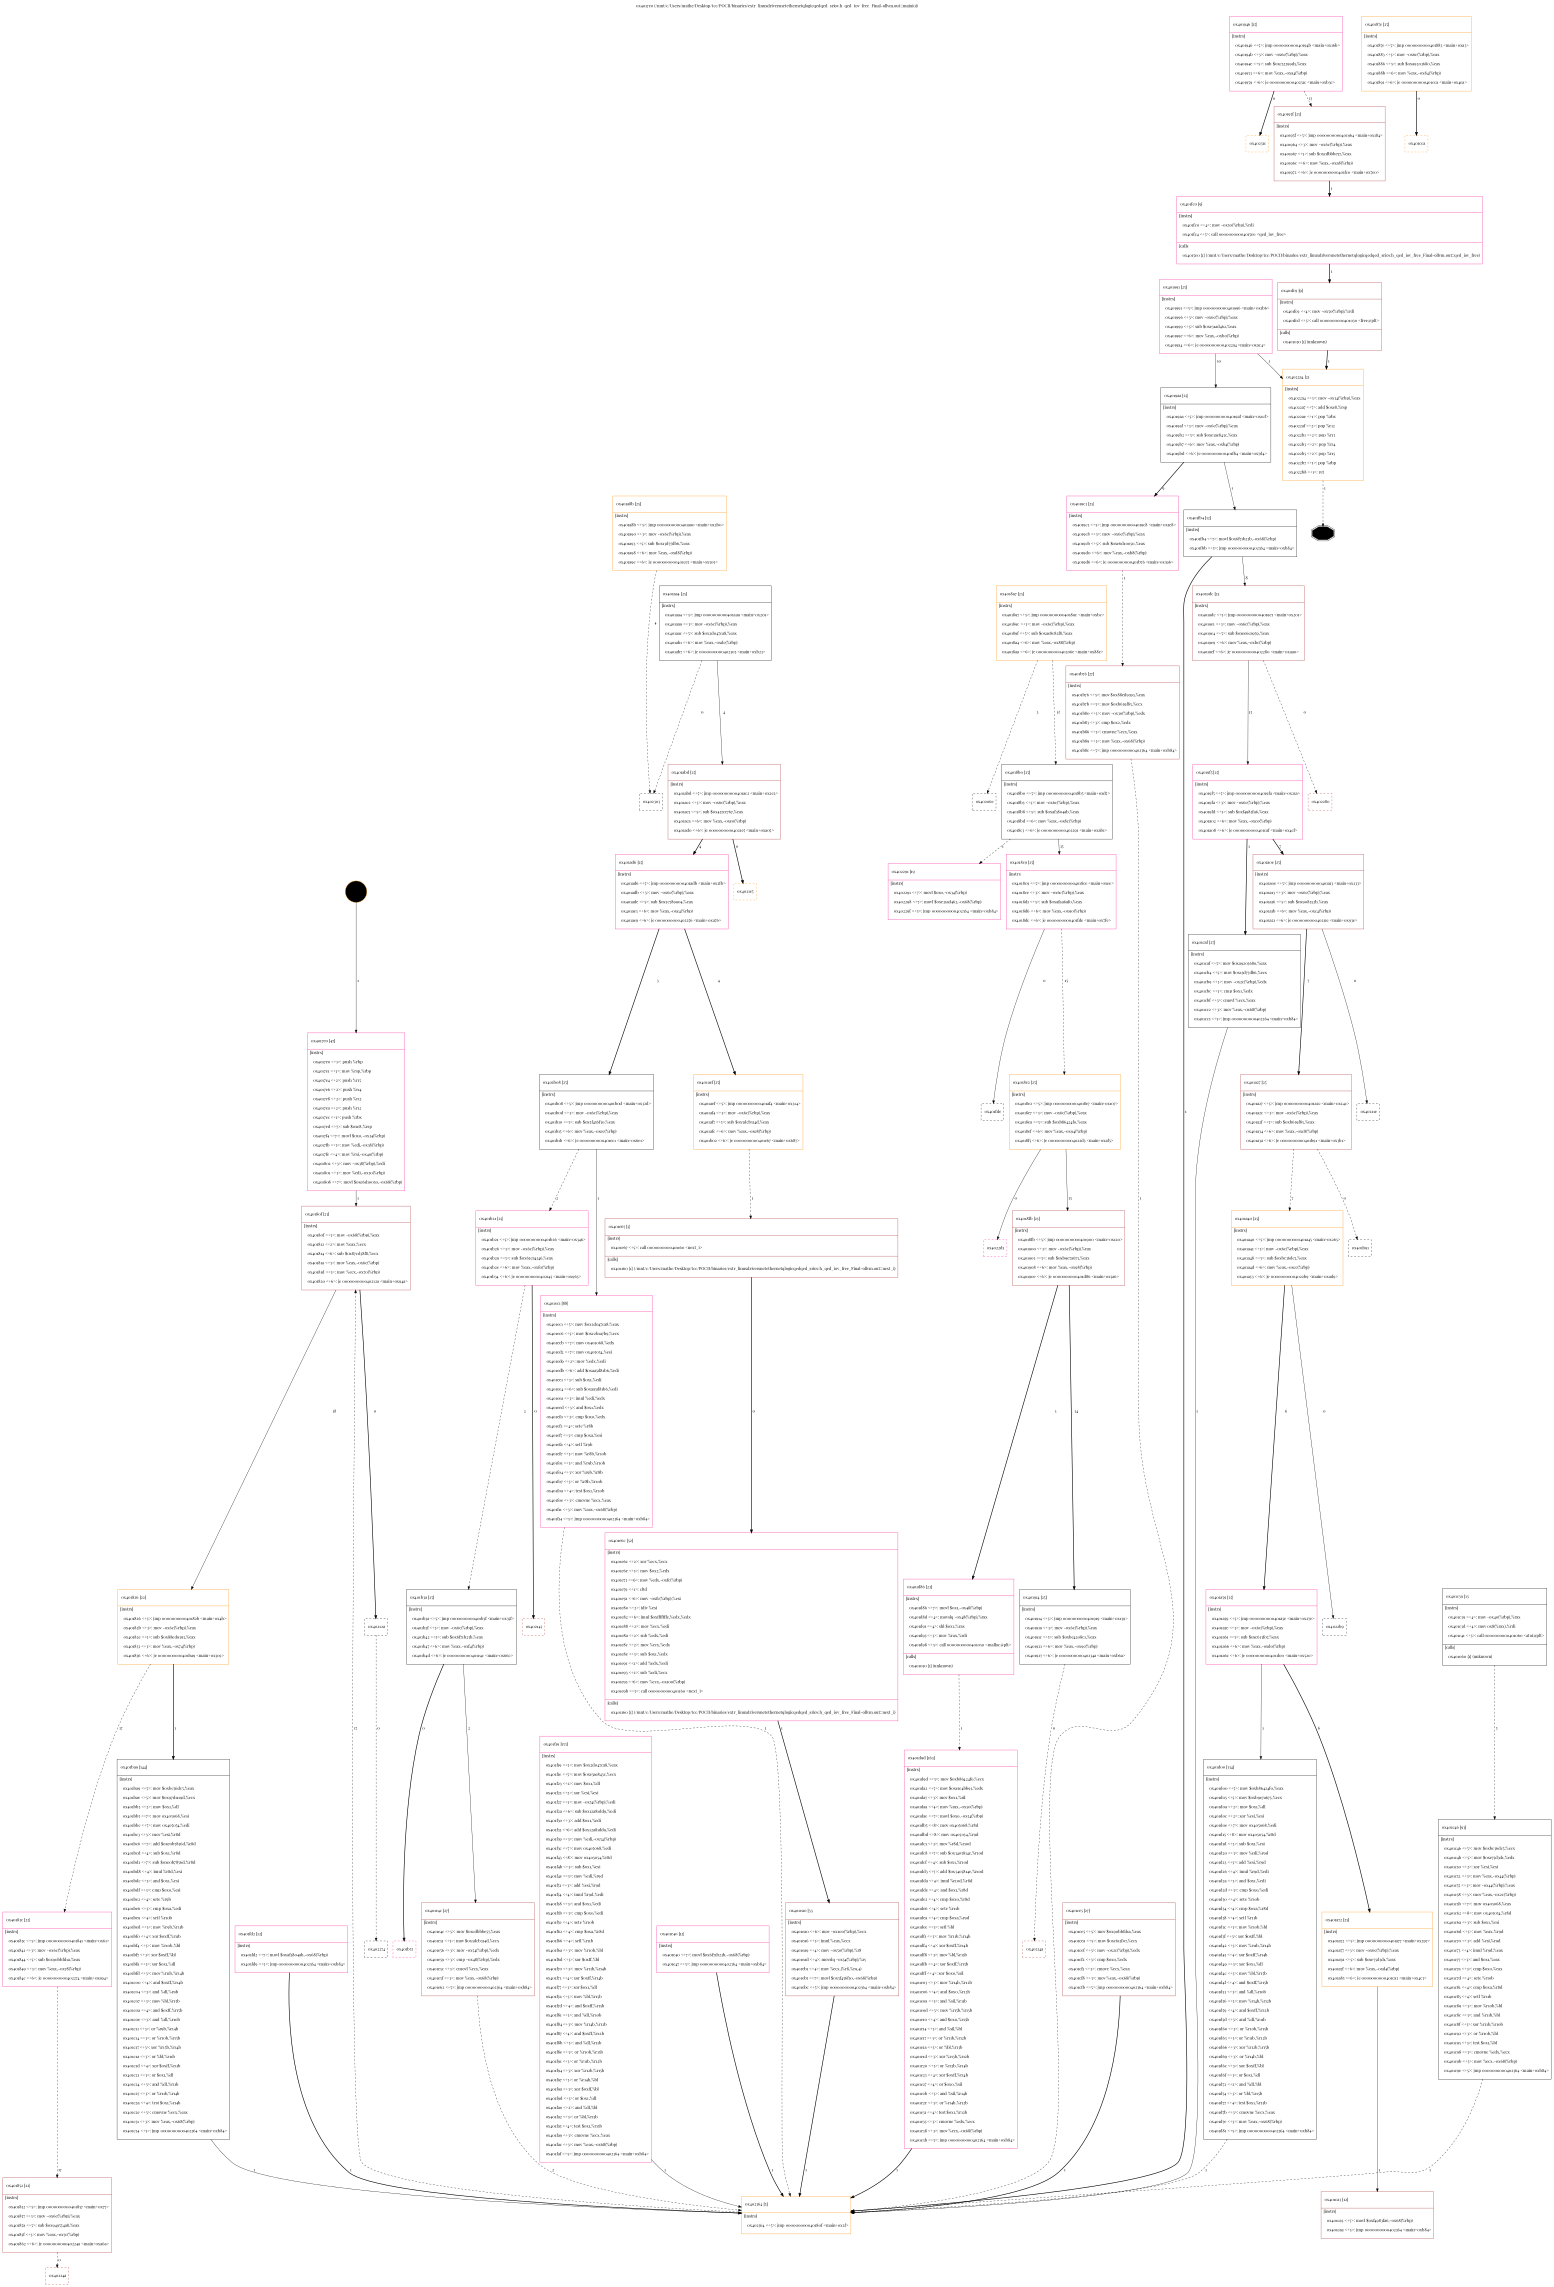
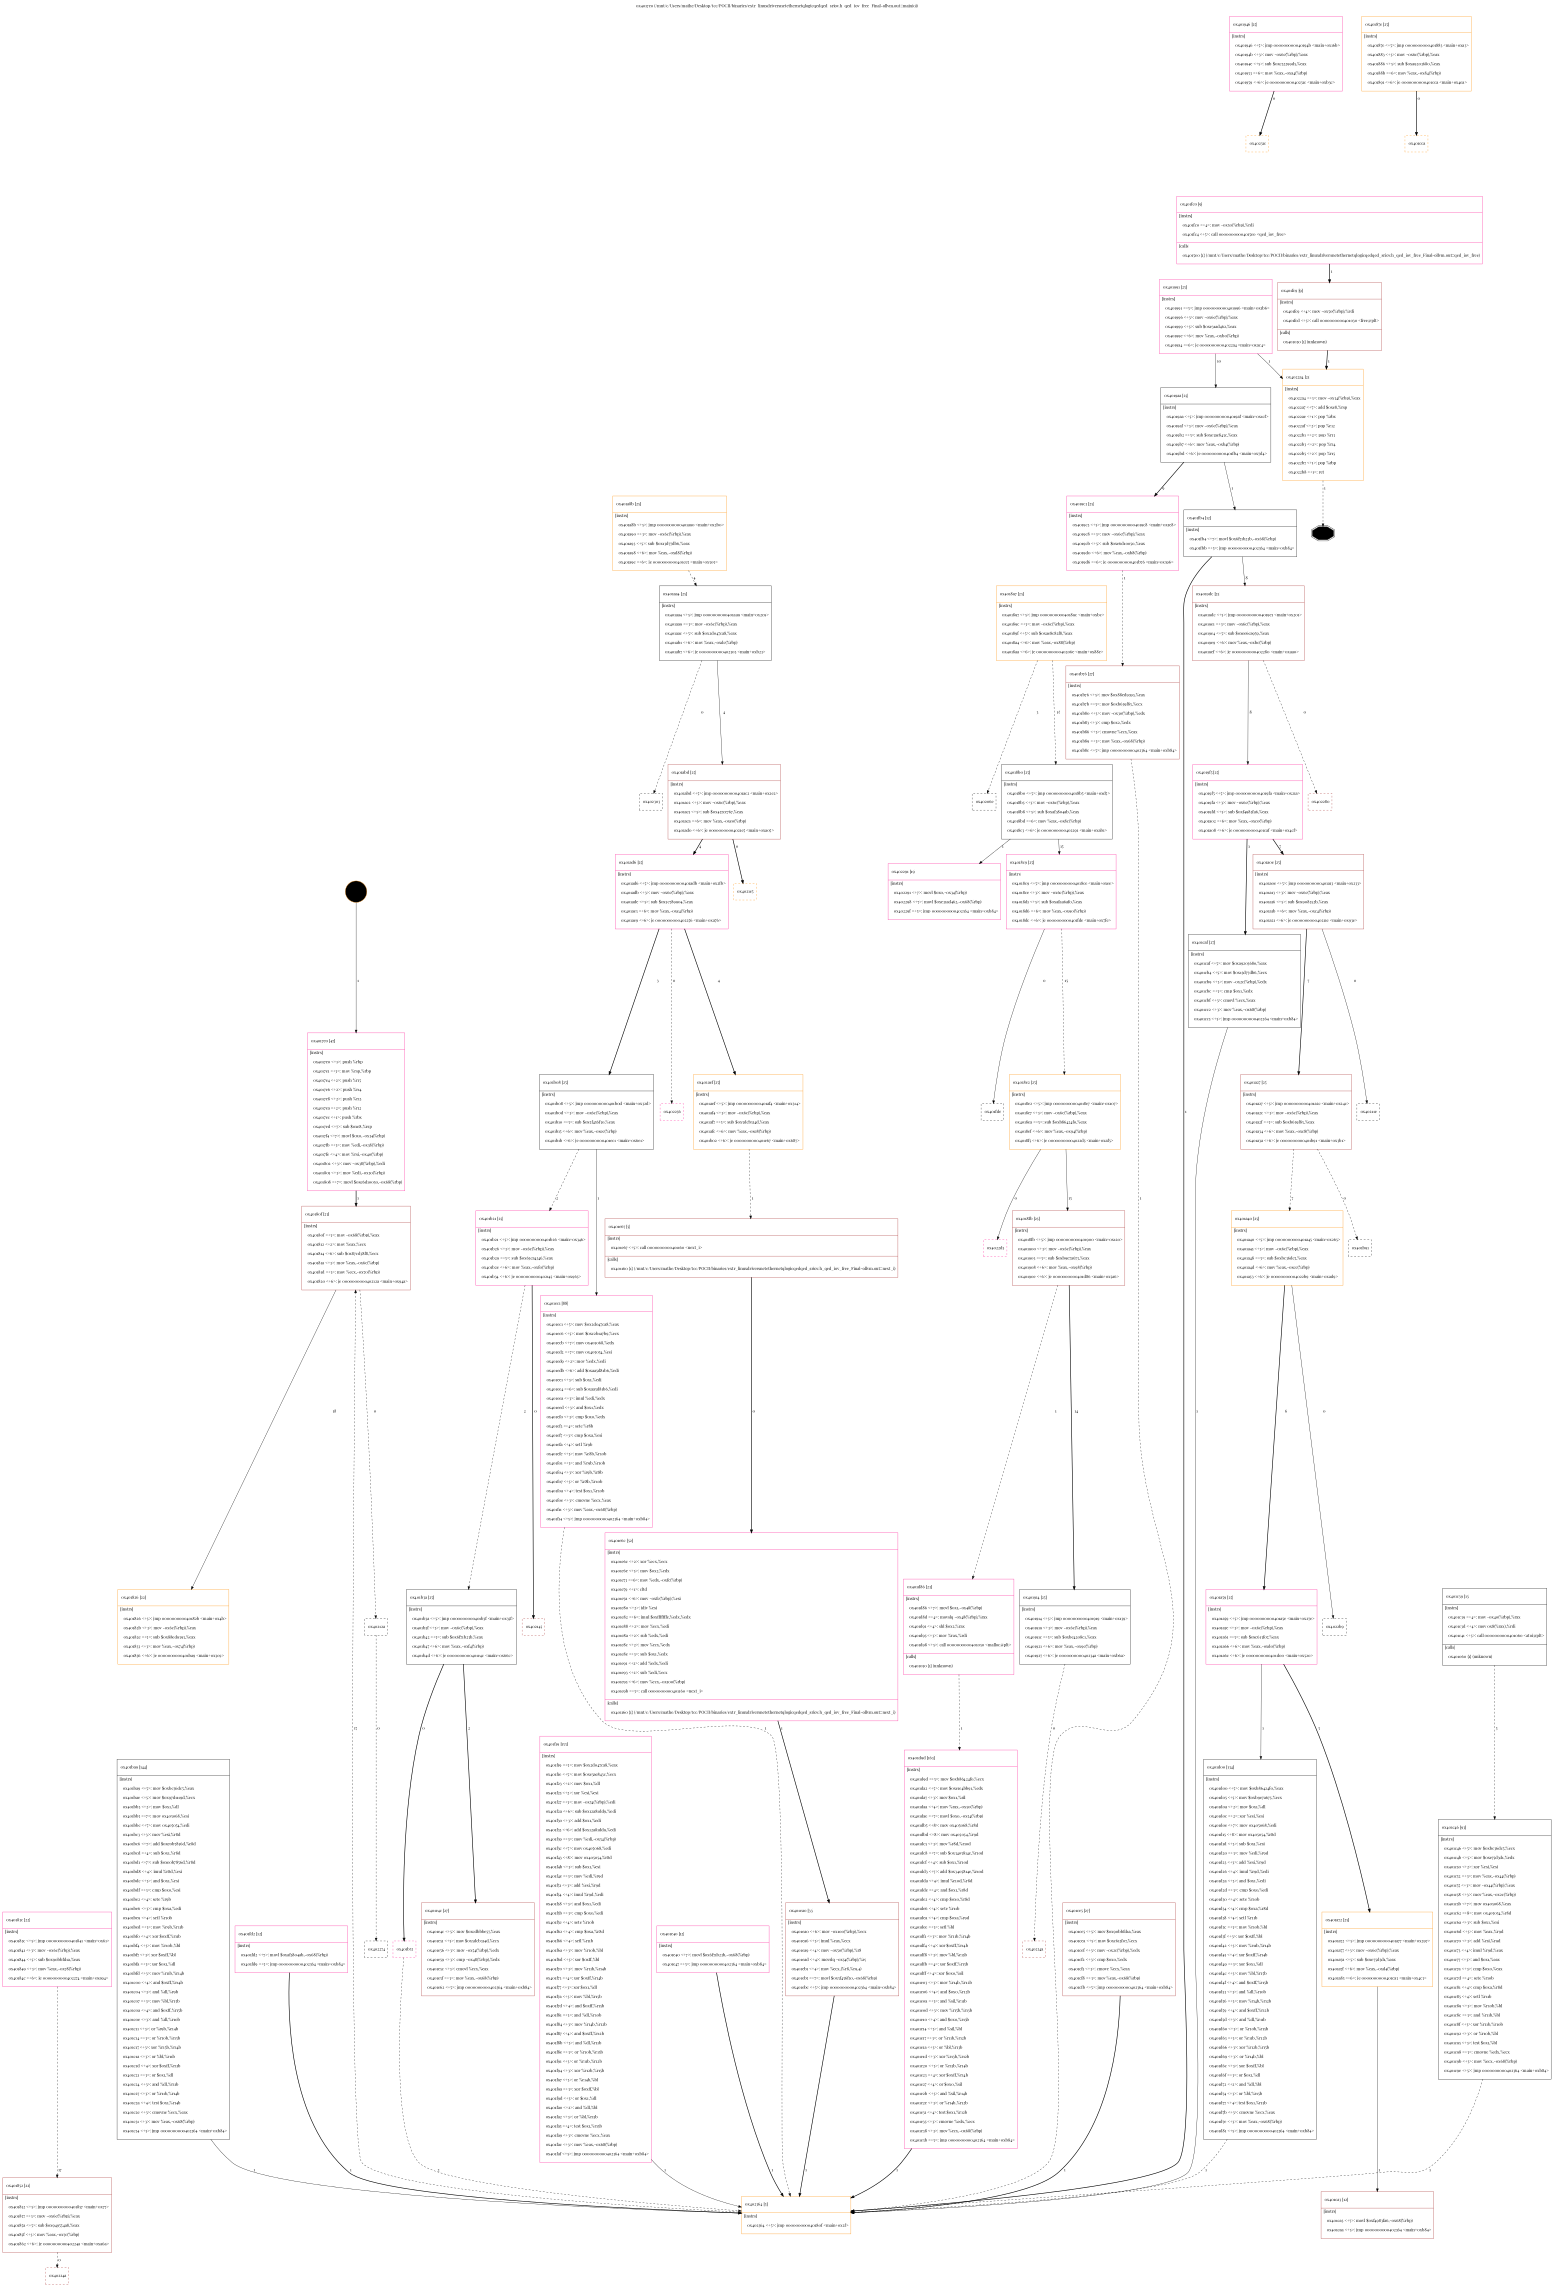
node "0x40195f [25]": removed
edge "0x401a8b [25]" -> "0x402303": now "0x401a8b [25]" -> "0x401aa4 [25]"
edge "0x4019dc [25]" -> "0x4019f5 [25]": label " 15" -> " 8"
edge "0x4018b0 [25]" -> "0x402291 [19]": style dashed -> solid
node "0x402256": added
edge "0x4017e0 [47]" -> "0x40180f [23]": style solid -> bold
edge "0x4018fb [25]" -> "0x401d86 [23]": style bold -> dashed
edge "0x40180f [23]" -> "0x40212a": style bold -> dashed
edge "0x401826 [22]" -> "0x401ba9 [144]": removed, label "1"
edge "0x401a59 [25]" -> "0x401a72 [25]": label " 6" -> " 5"
edge "0x401b3a [25]" -> "0x401e4c [27]": style solid -> bold
edge "0x401826 [22]" -> "0x40183c [22]": removed, label "17"
edge "0x401e4c [27]" -> "0x402364 [5]": now "0x401b53" -> "0x402364 [5]"
